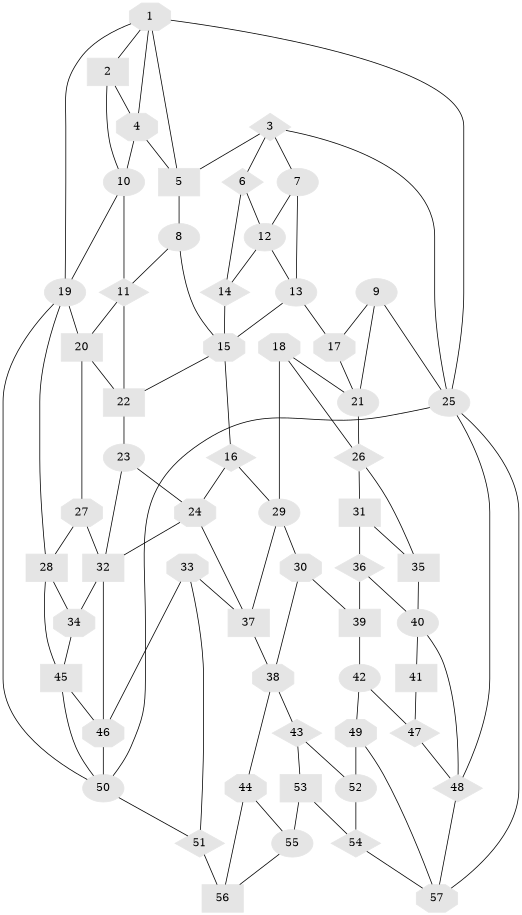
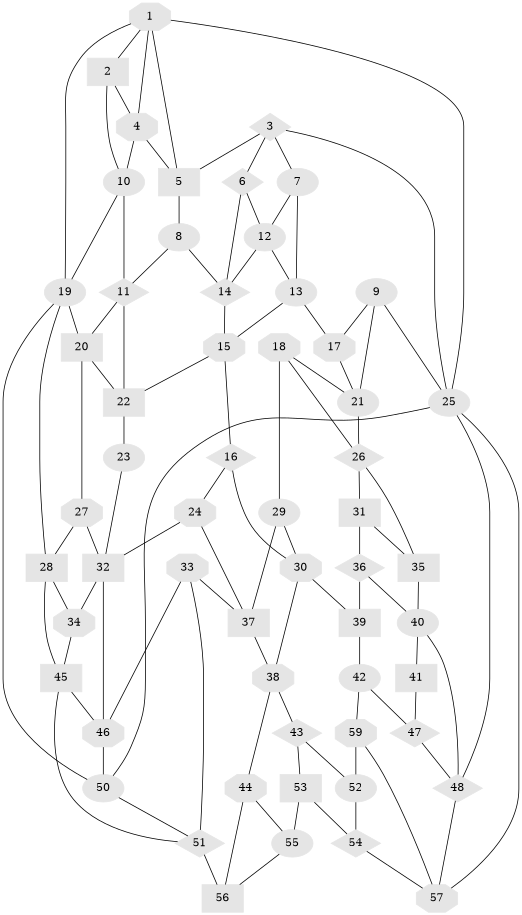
edge "8" -- "15": now "8" -- "14"
edge "23" -- "24": removed
edge "16" -- "29": now "16" -- "30"
node "49": label "49" -> "59"
edge "45" -- "50": now "45" -- "51"
